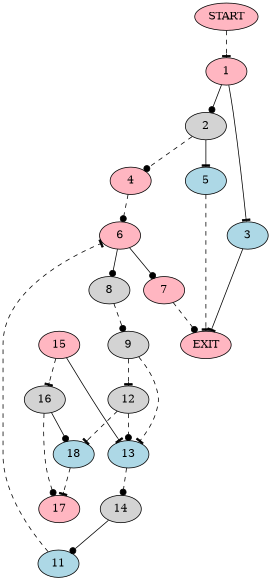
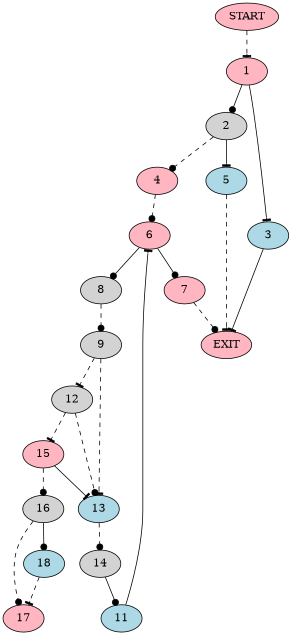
edge "15" -> "16": arrowhead tee -> dot
edge "11" -> "6": style dashed -> solid
edge "12" -> "18": now "12" -> "15"
